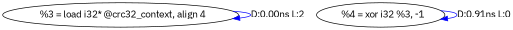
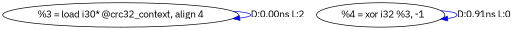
node "%3 = load i32* @crc32_context, align 4": label "%3 = load i32* @crc32_context, align 4" -> "%3 = load i30* @crc32_context, align 4"
